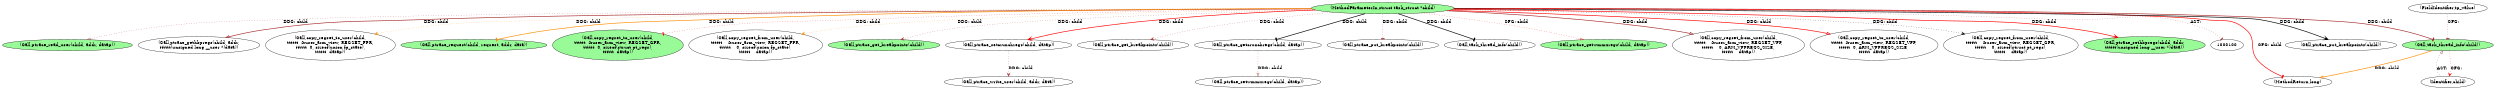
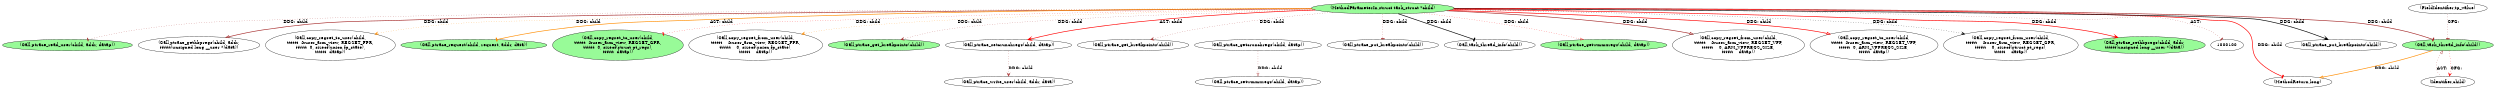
edge "(MethodParameterIn,struct task_struct *child)" -> "(Call,ptrace_read_user(child, addr, datap))": arrowhead onormal -> tee
edge "(MethodParameterIn,struct task_struct *child)" -> "(Call,ptrace_request(child, request, addr, data))": label "DDG: child" -> "AST: child"
edge "(MethodParameterIn,struct task_struct *child)" -> "(Call,ptrace_setcrunchregs(child, datap))": label "DDG: child" -> "AST: child"
edge "(MethodParameterIn,struct task_struct *child)" -> "(Call,ptrace_getwmmxregs(child, datap))": label "CFG: child" -> "DDG: child"
edge "(MethodParameterIn,struct task_struct *child)" -> "(Call,ptrace_getcrunchregs(child, datap))": removed, label "DDG: child"
edge "(MethodParameterIn,struct task_struct *child)" -> "(MethodReturn,long)": label "CFG: child" -> "DDG: child"
